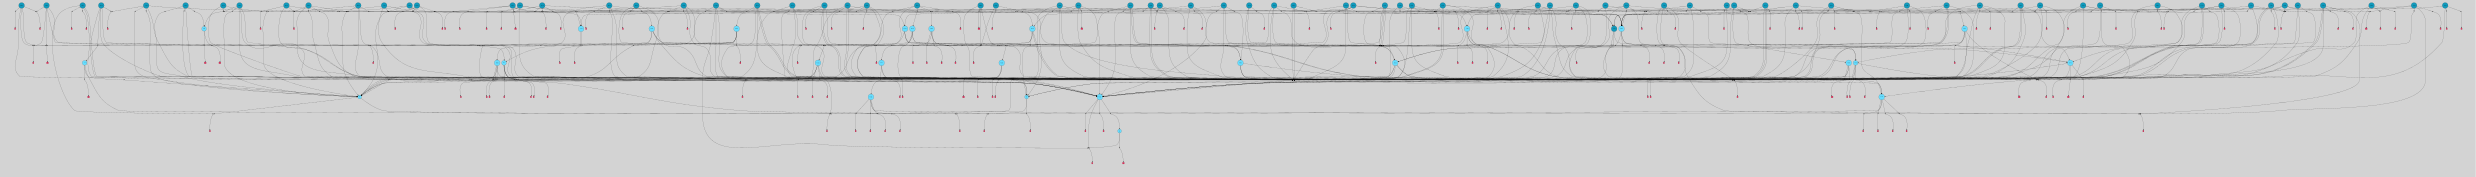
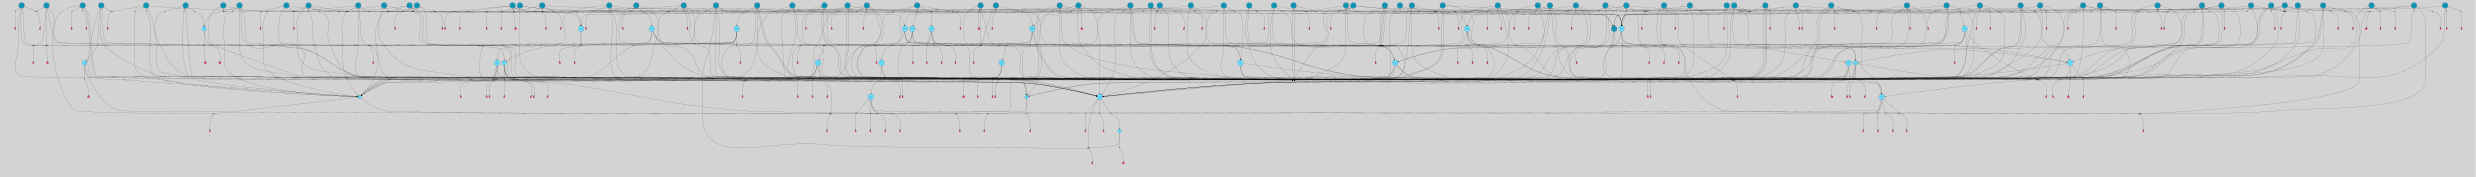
node "13": removed
